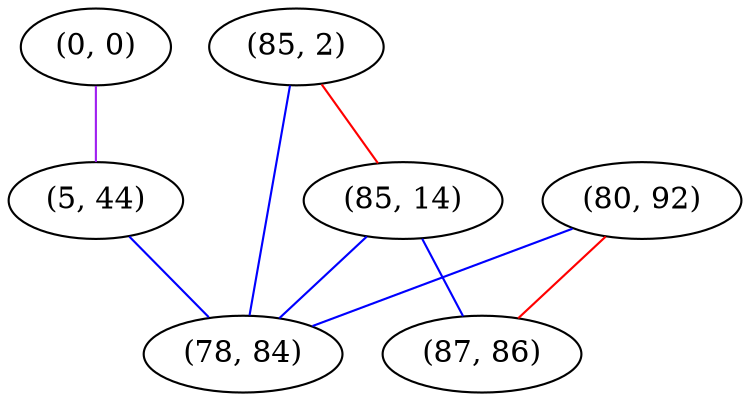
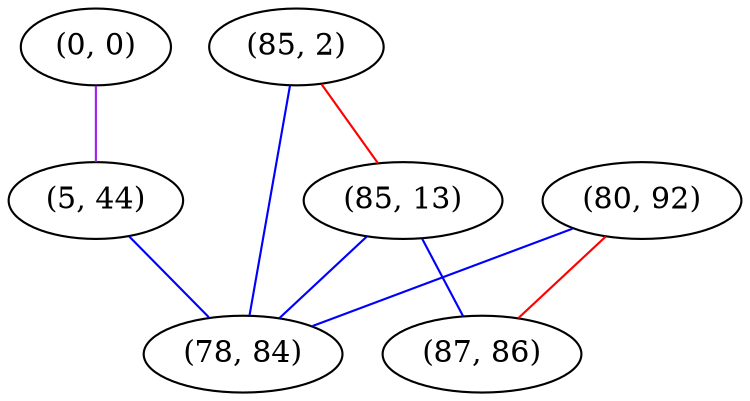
node "(85, 14)": label "(85, 14)" -> "(85, 13)"
